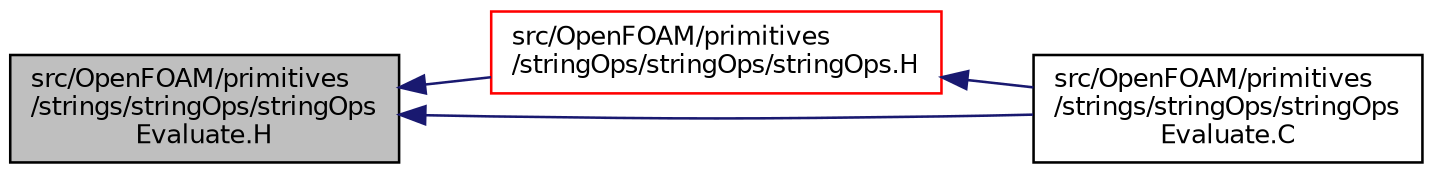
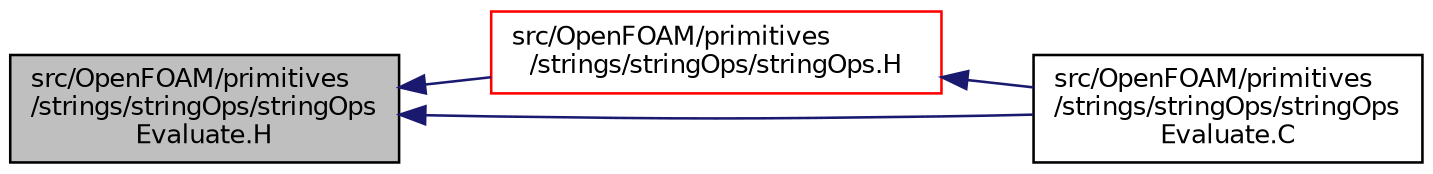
node "src/OpenFOAM/primitives /stringOps/stringOps/stringOps.H": label "src/OpenFOAM/primitives /stringOps/stringOps/stringOps.H" -> "src/OpenFOAM/primitives /strings/stringOps/stringOps.H"
